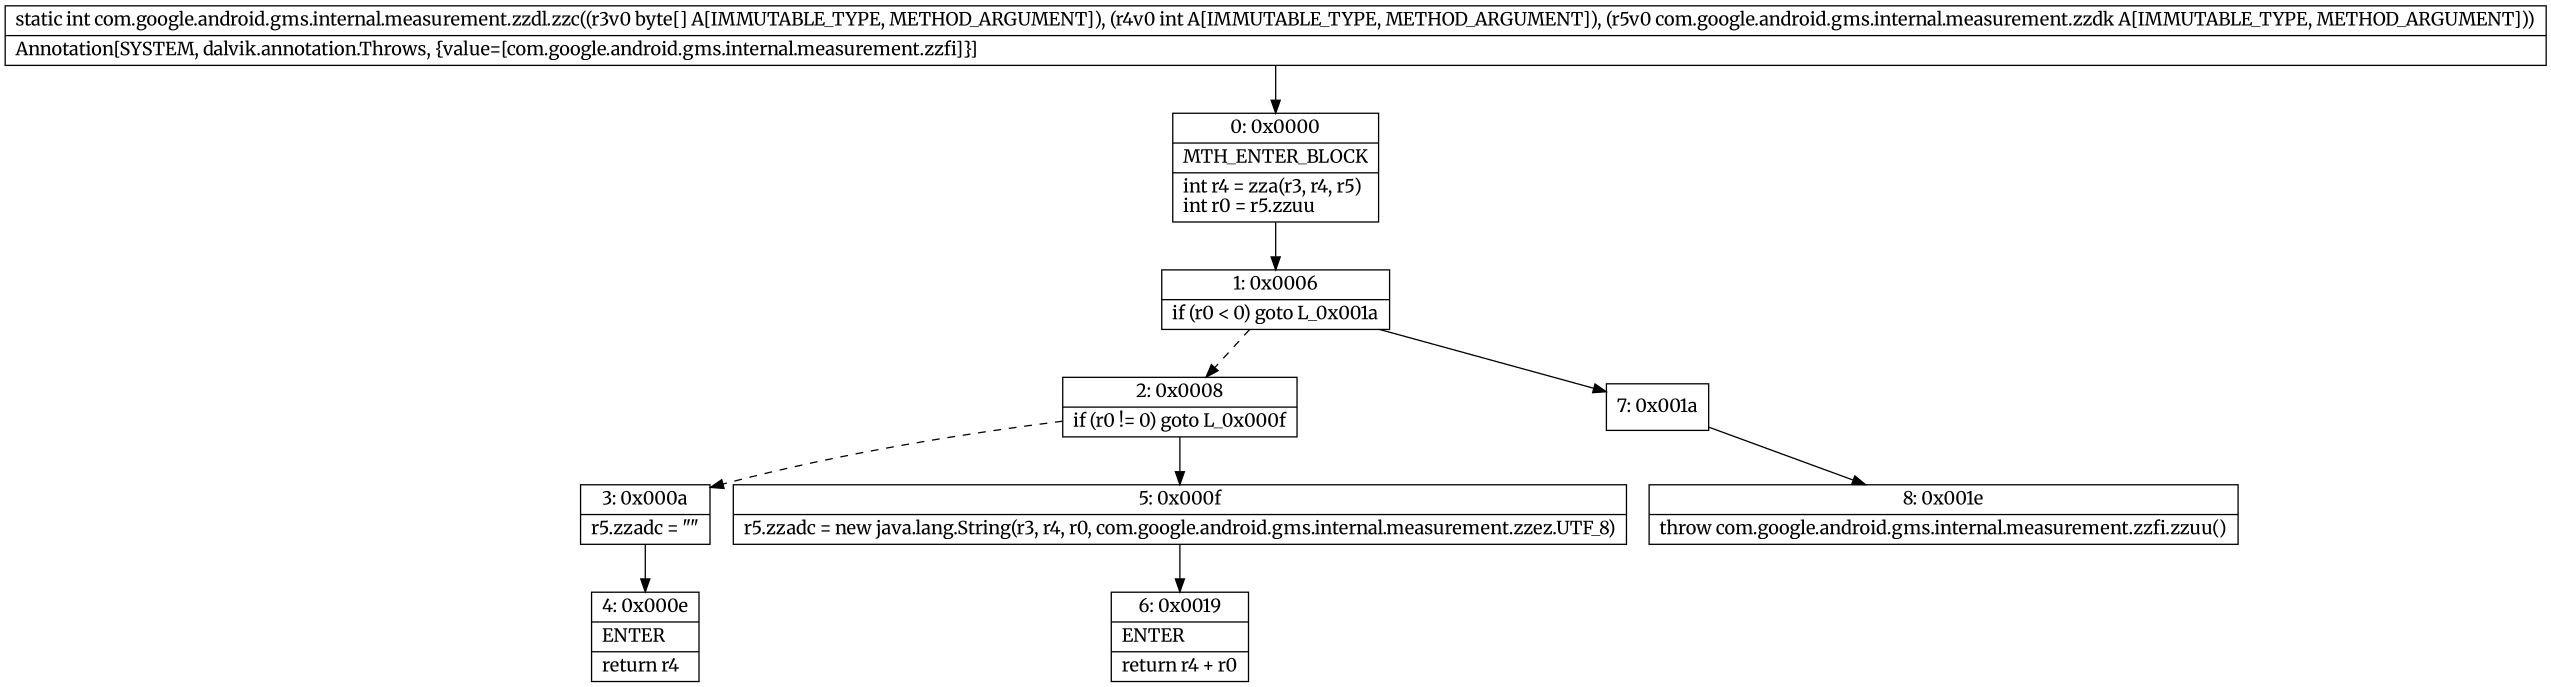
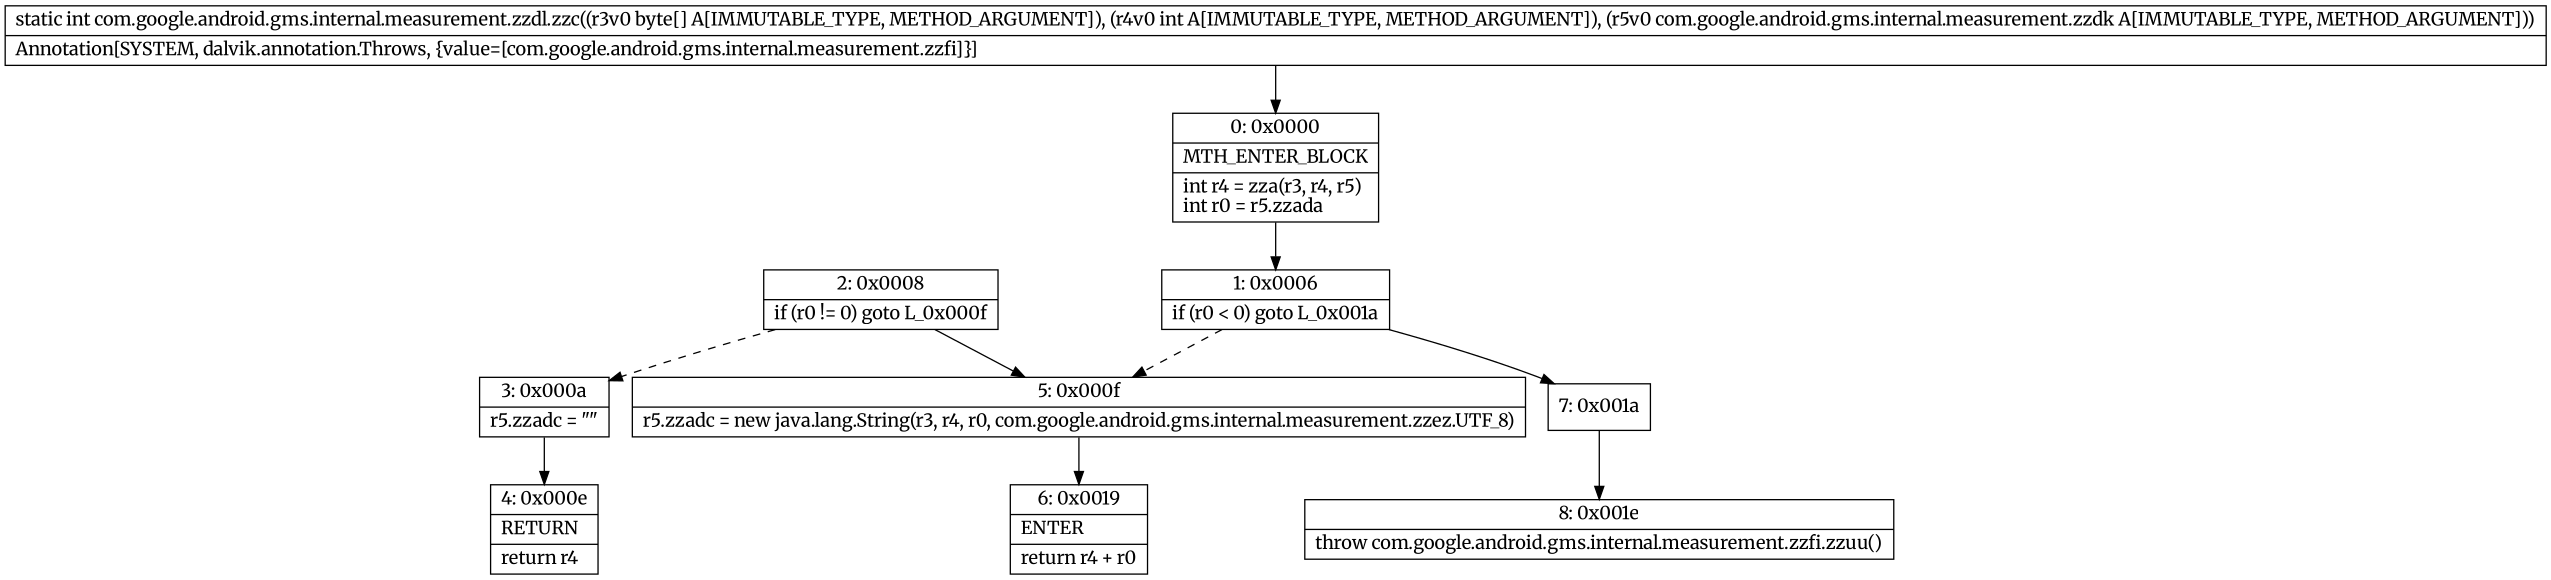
node "0: 0x0000": text "int r0 = r5.zzuu" -> "int r0 = r5.zzada"
edge "1: 0x0006" -> "2: 0x0008": now "1: 0x0006" -> "5: 0x000f"
node "4: 0x000e": text "ENTER" -> "RETURN"
